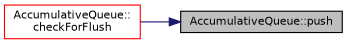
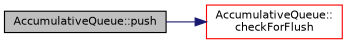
edge "AccumulativeQueue:: checkForFlush" -> "AccumulativeQueue::push": reversed
